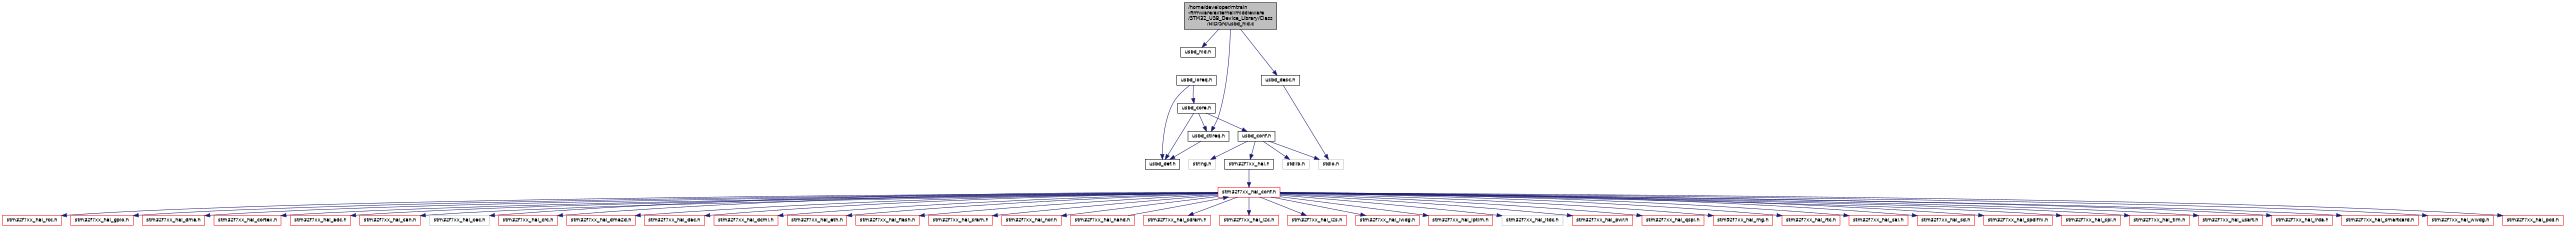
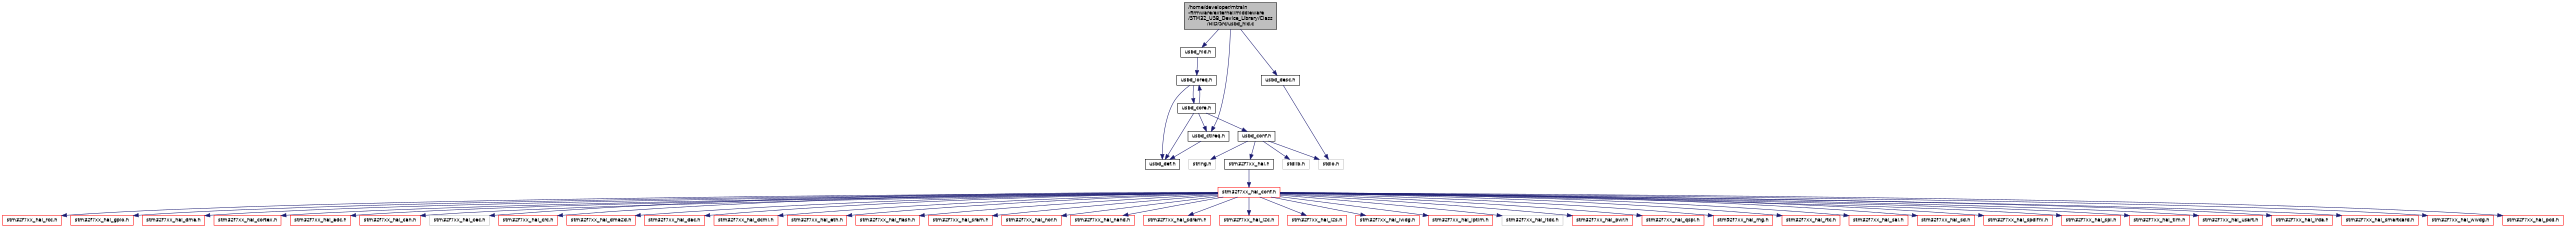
edge "usbd_hid.h" -> "usbd_ioreq.h": added
edge "usbd_core.h" -> "usbd_ioreq.h": added
edge "stm32f7xx_hal_nand.h" -> "stm32f7xx_hal_conf.h": reversed
